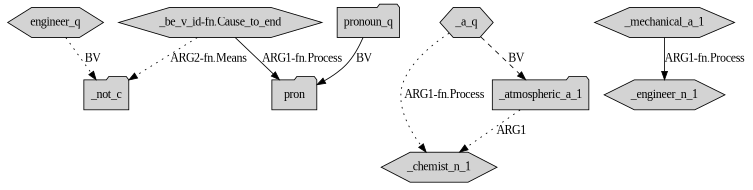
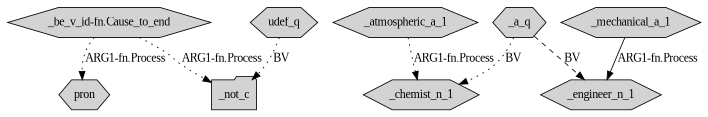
node "engineer_q": label "engineer_q" -> "udef_q"
node "pronoun_q": removed
edge "_a_q" -> "_atmospheric_a_1": now "_a_q" -> "_engineer_n_1"
edge "_be_v_id-fn.Cause_to_end" -> "pron": style solid -> dotted
edge "_be_v_id-fn.Cause_to_end" -> "_not_c": label "ARG2-fn.Means" -> "ARG1-fn.Process"
node "pron": shape folder -> hexagon
edge "_a_q" -> "_chemist_n_1": label "ARG1-fn.Process" -> "BV"
node "_atmospheric_a_1": shape folder -> hexagon
edge "_atmospheric_a_1" -> "_chemist_n_1": label "ARG1" -> "ARG1-fn.Process"
